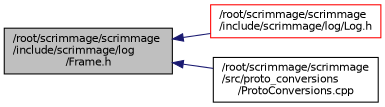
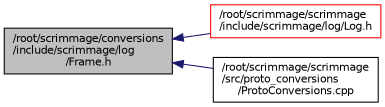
node "/root/scrimmage/scrimmage /include/scrimmage/log /Frame.h": label "/root/scrimmage/scrimmage /include/scrimmage/log /Frame.h" -> "/root/scrimmage/conversions /include/scrimmage/log /Frame.h"
